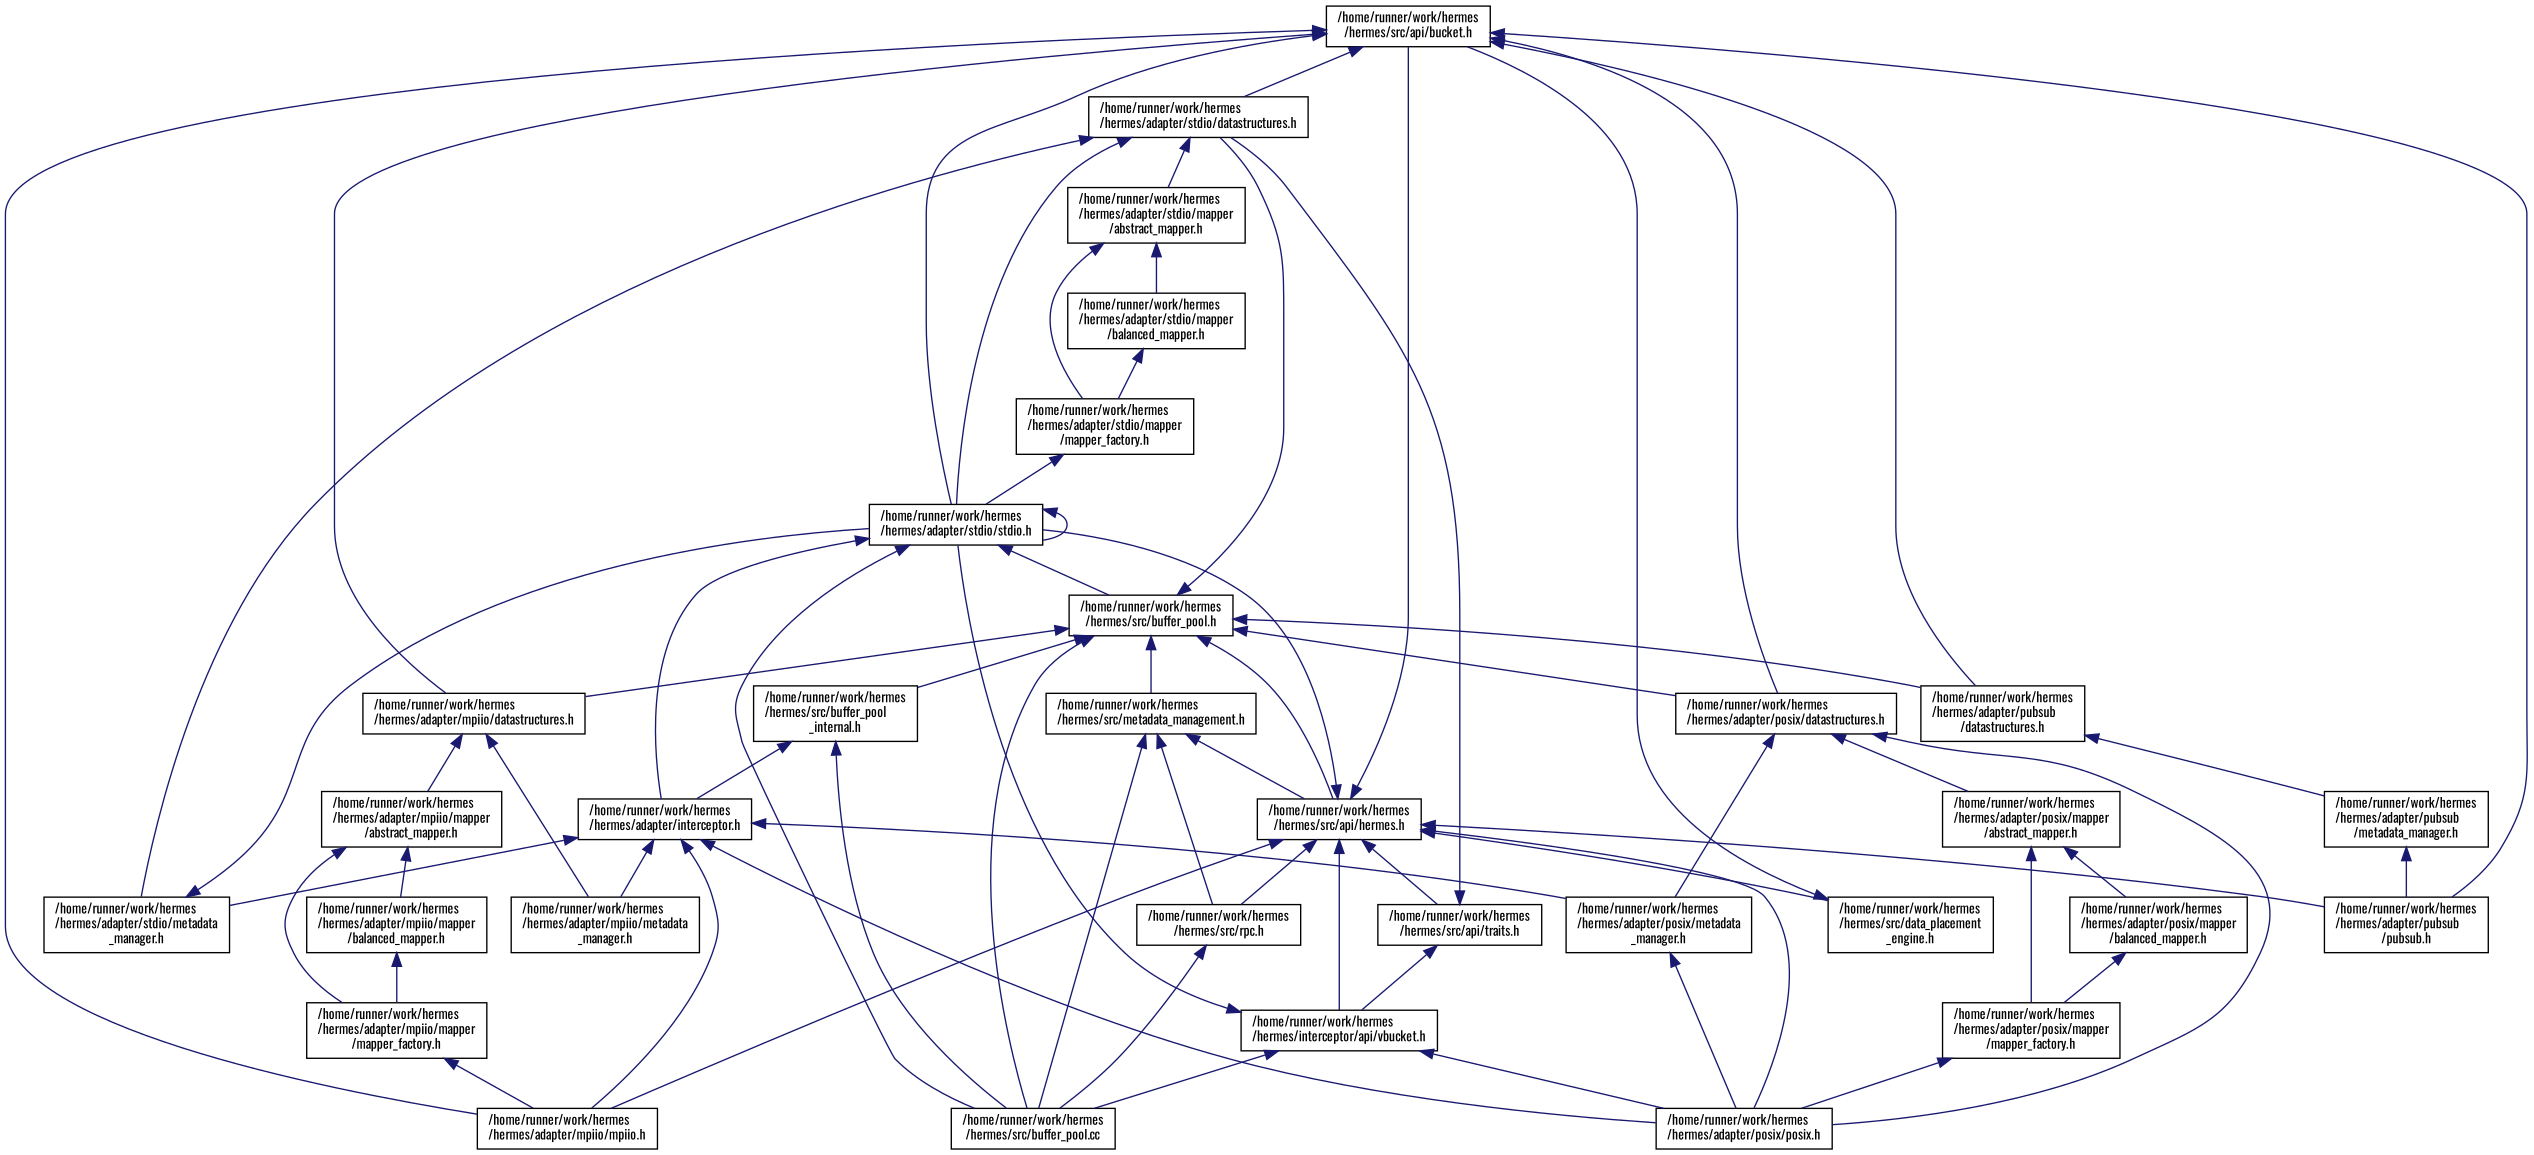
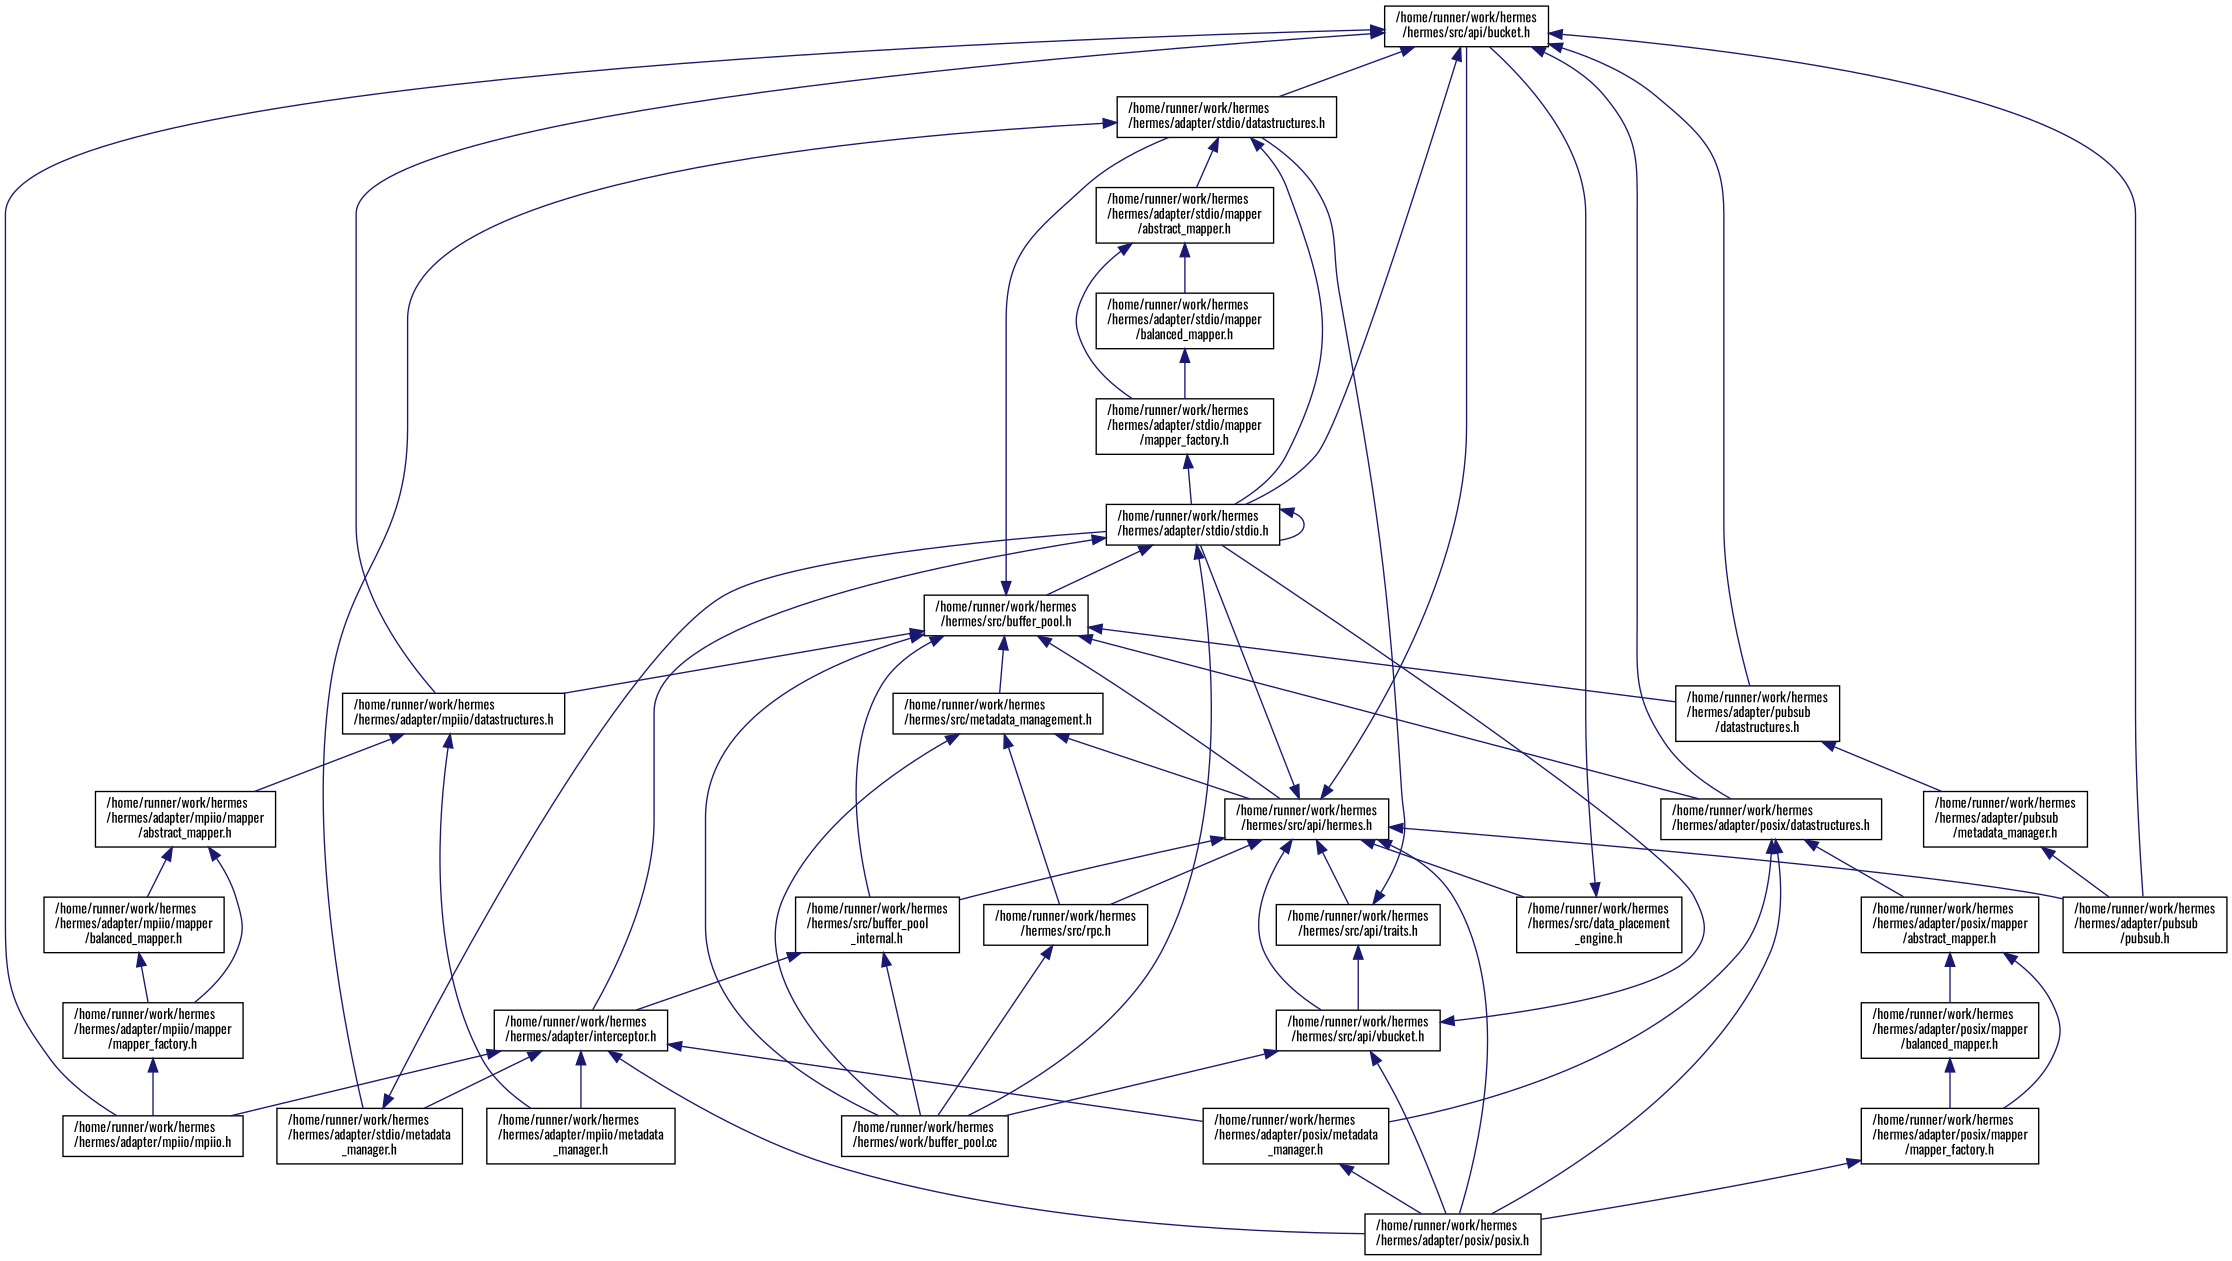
edge "/home/runner/work/hermes /hermes/adapter/mpiio/mpiio.h" -> "/home/runner/work/hermes /hermes/src/api/hermes.h": now "/home/runner/work/hermes /hermes/src/buffer_pool _internal.h" -> "/home/runner/work/hermes /hermes/src/api/hermes.h"
node "/home/runner/work/hermes /hermes/interceptor/api/vbucket.h": label "/home/runner/work/hermes /hermes/interceptor/api/vbucket.h" -> "/home/runner/work/hermes /hermes/src/api/vbucket.h"
node "/home/runner/work/hermes /hermes/src/buffer_pool.cc": label "/home/runner/work/hermes /hermes/src/buffer_pool.cc" -> "/home/runner/work/hermes /hermes/work/buffer_pool.cc"
